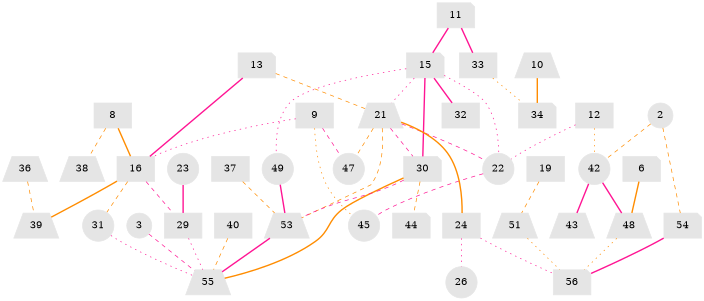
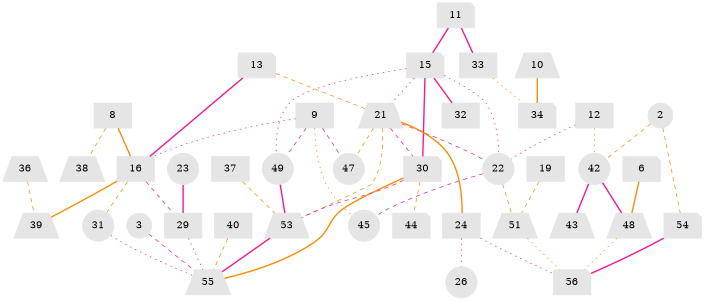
edge "9" -- "49": added
edge "22" -- "51": added
